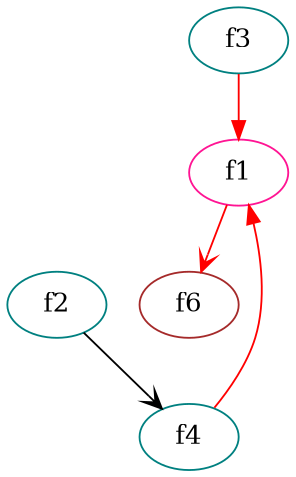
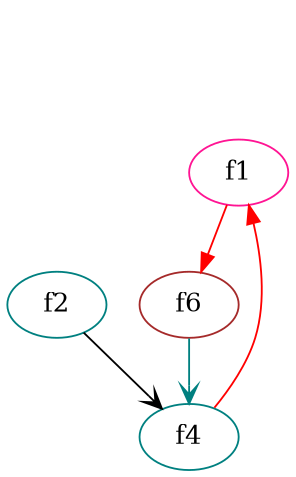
node "f3": removed
edge "f1" -> "f6": arrowhead vee -> normal
edge "f6" -> "f4": added
